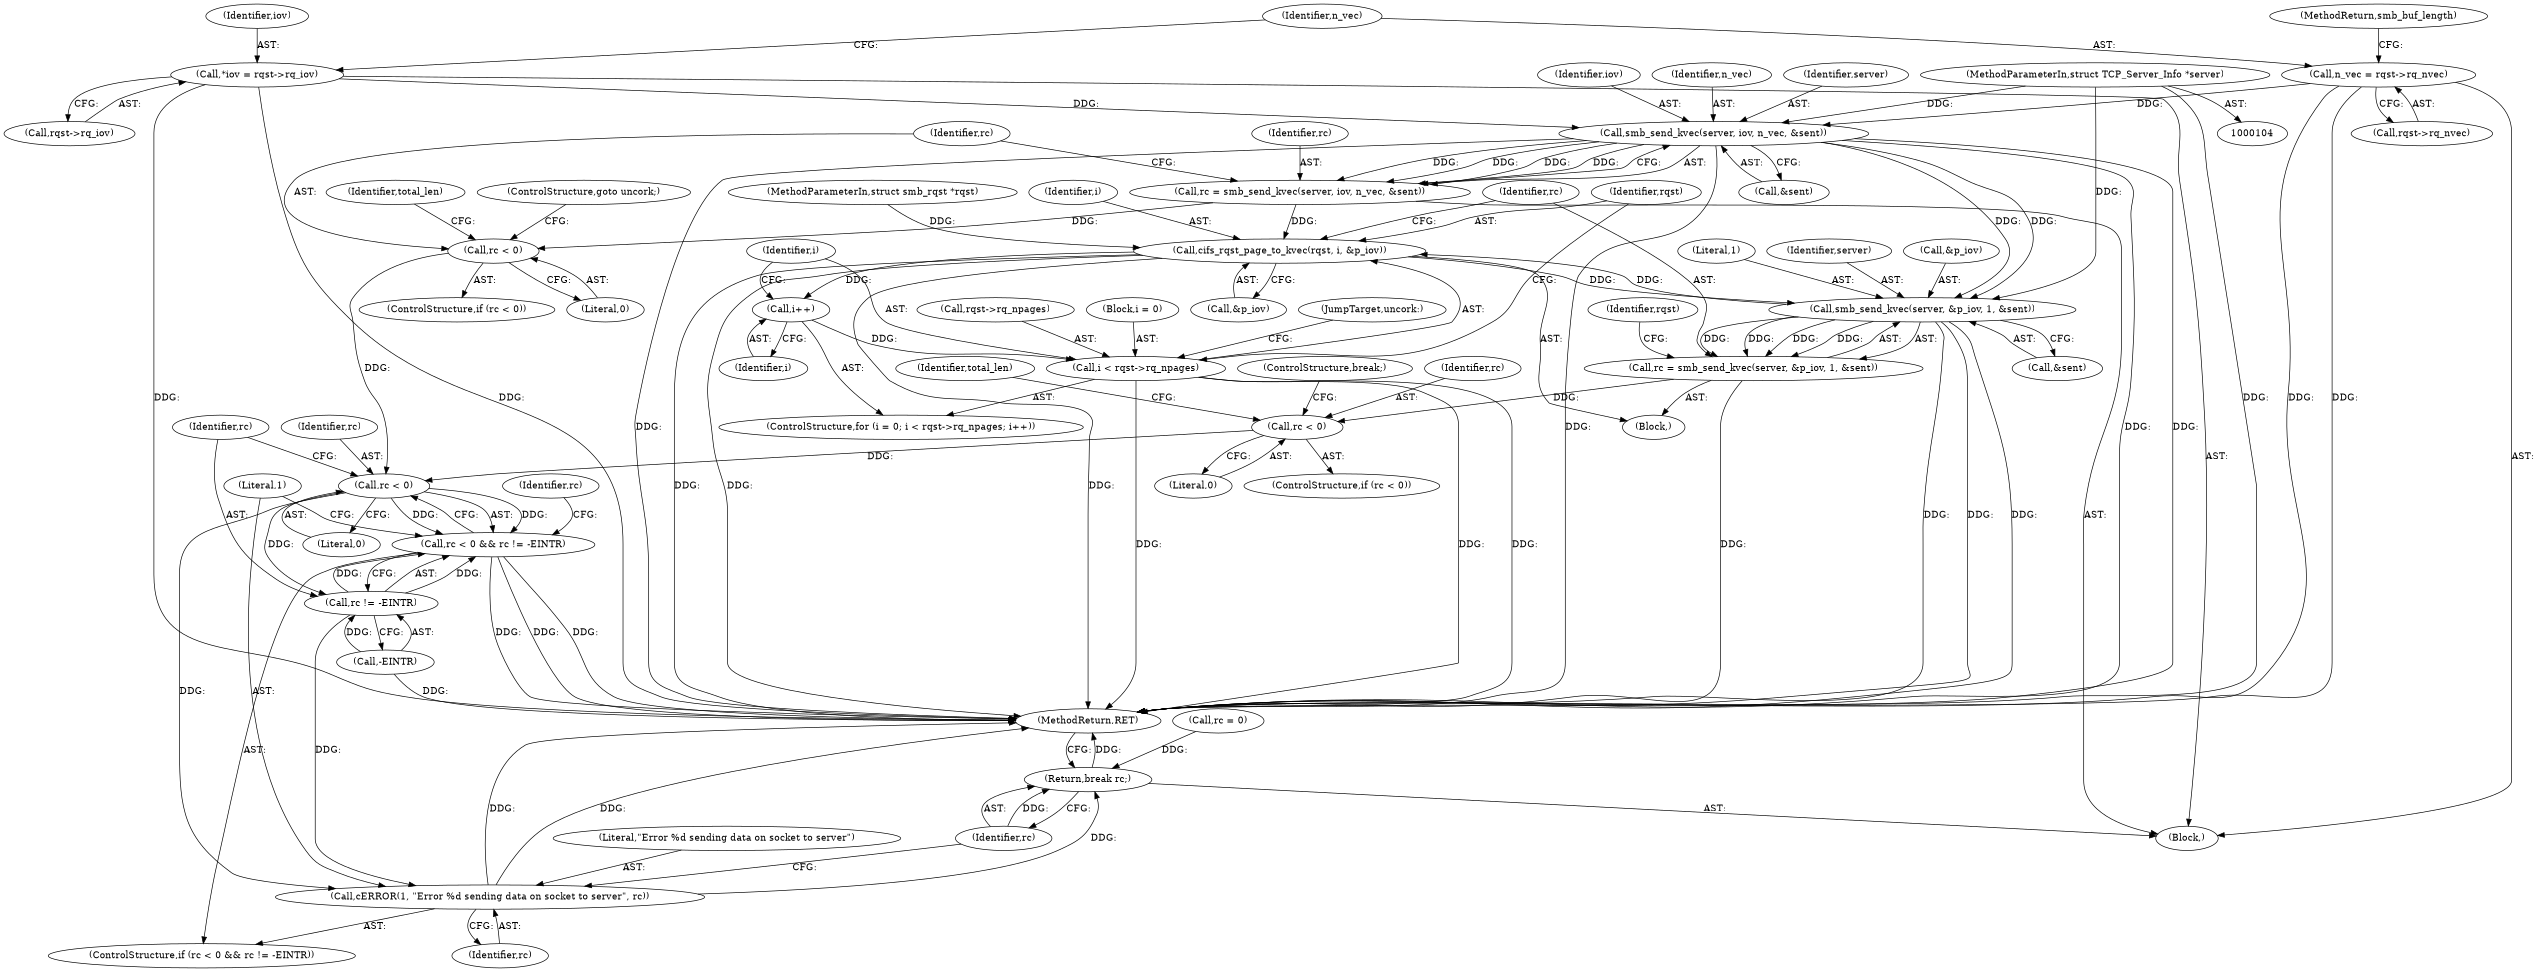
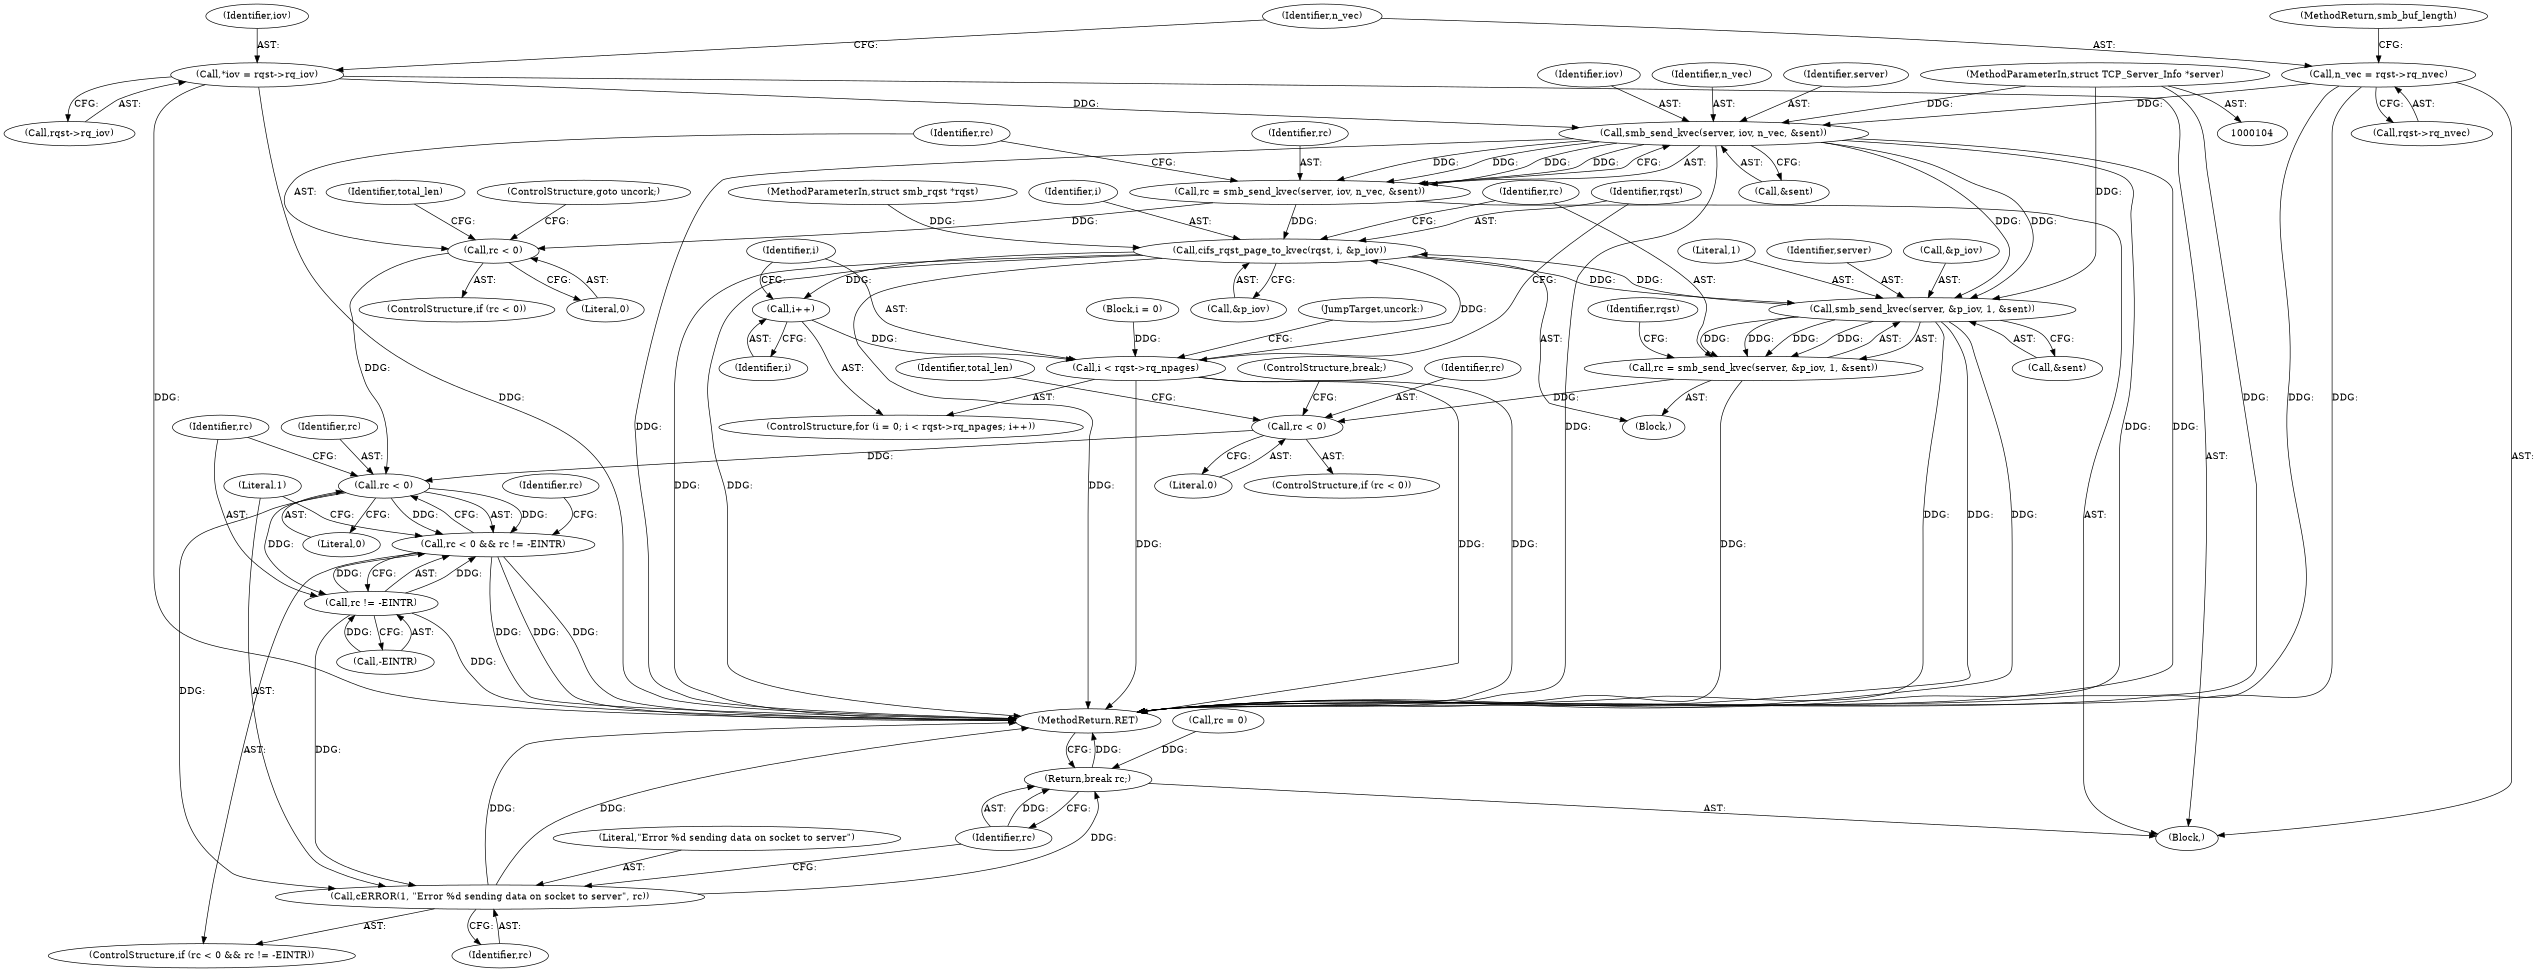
node "(Call,rqst->rq_npages)": removed
edge "(Call,i < rqst->rq_npages)" -> "(Call,cifs_rqst_page_to_kvec(rqst, i, &p_iov))": label "AST: " -> "DDG: "
edge "(Block,i = 0)" -> "(Call,i < rqst->rq_npages)": label "AST: " -> "DDG: "
edge "(Call,-EINTR)" -> "(MethodReturn,RET)": now "(Call,rc != -EINTR)" -> "(MethodReturn,RET)"
